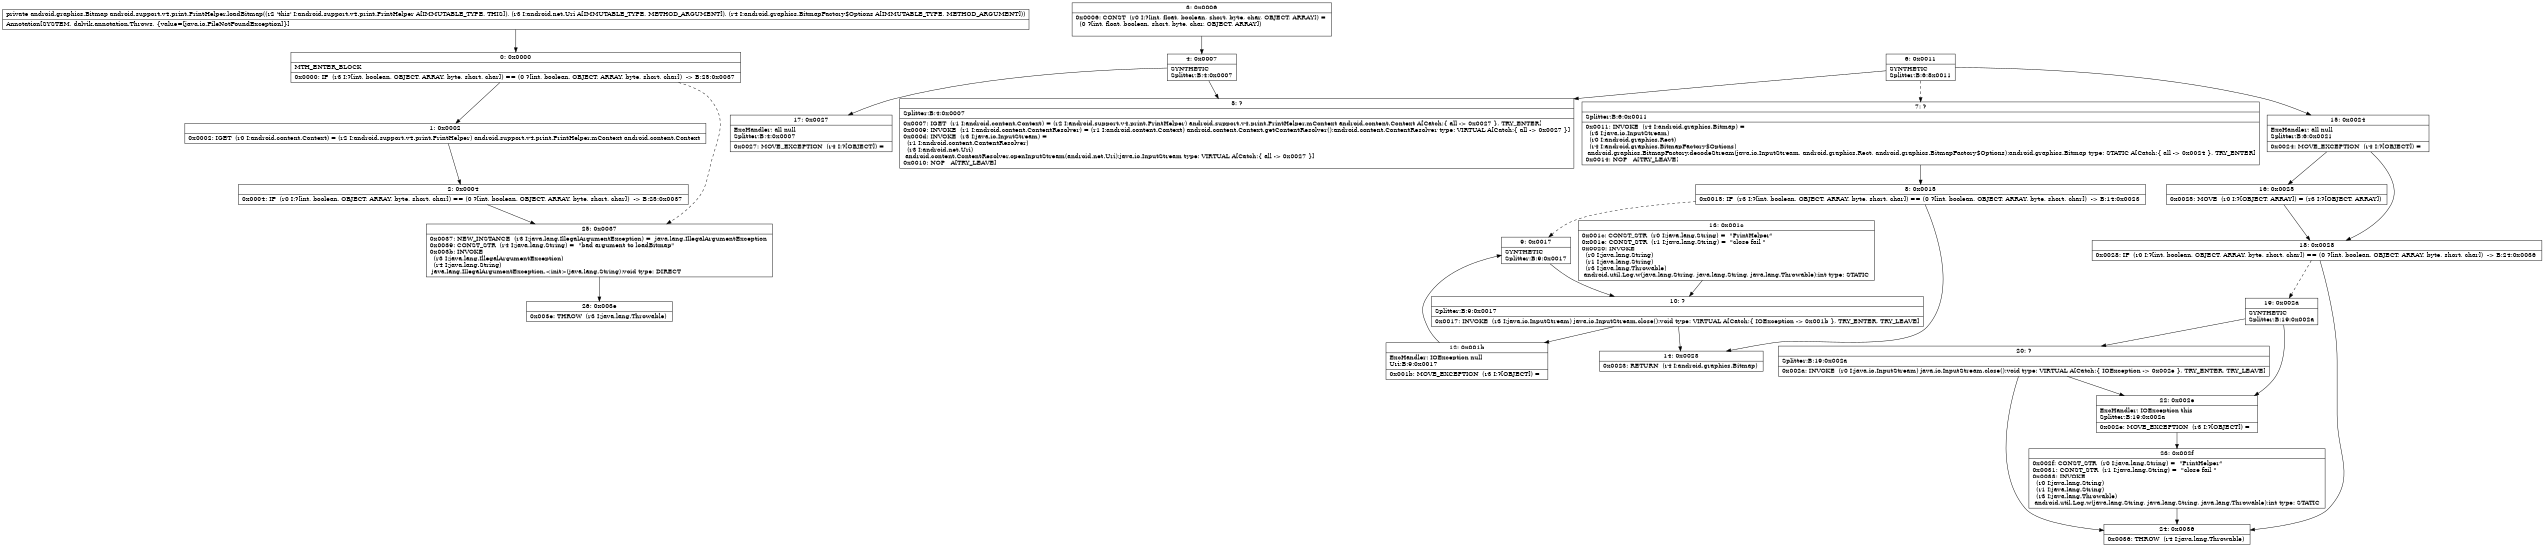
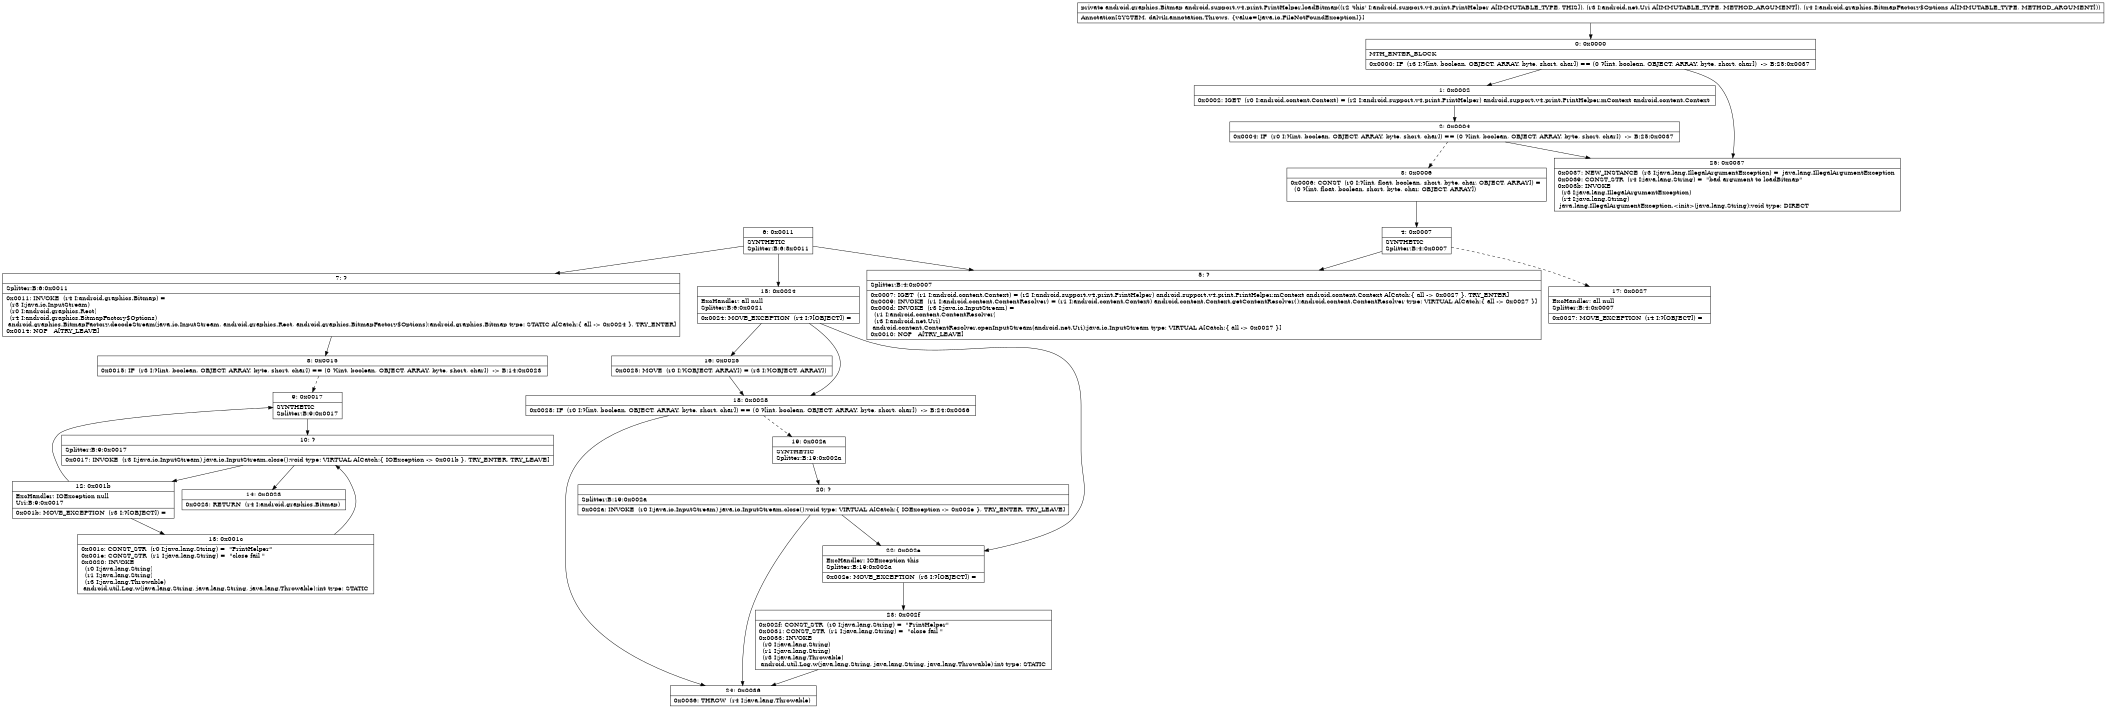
edge "4: 0x0007" -> "17: 0x0027": style solid -> dashed
edge "6: 0x0011" -> "7: ?": style dashed -> solid
edge "0: 0x0000" -> "25: 0x0037": style dashed -> solid
edge "2: 0x0004" -> "3: 0x0006": added
node "26: 0x003e": removed
edge "8: 0x0015" -> "14: 0x0023": removed
edge "19: 0x002a" -> "22: 0x002e": now "15: 0x0024" -> "22: 0x002e"
edge "12: 0x001b" -> "13: 0x001c": added
